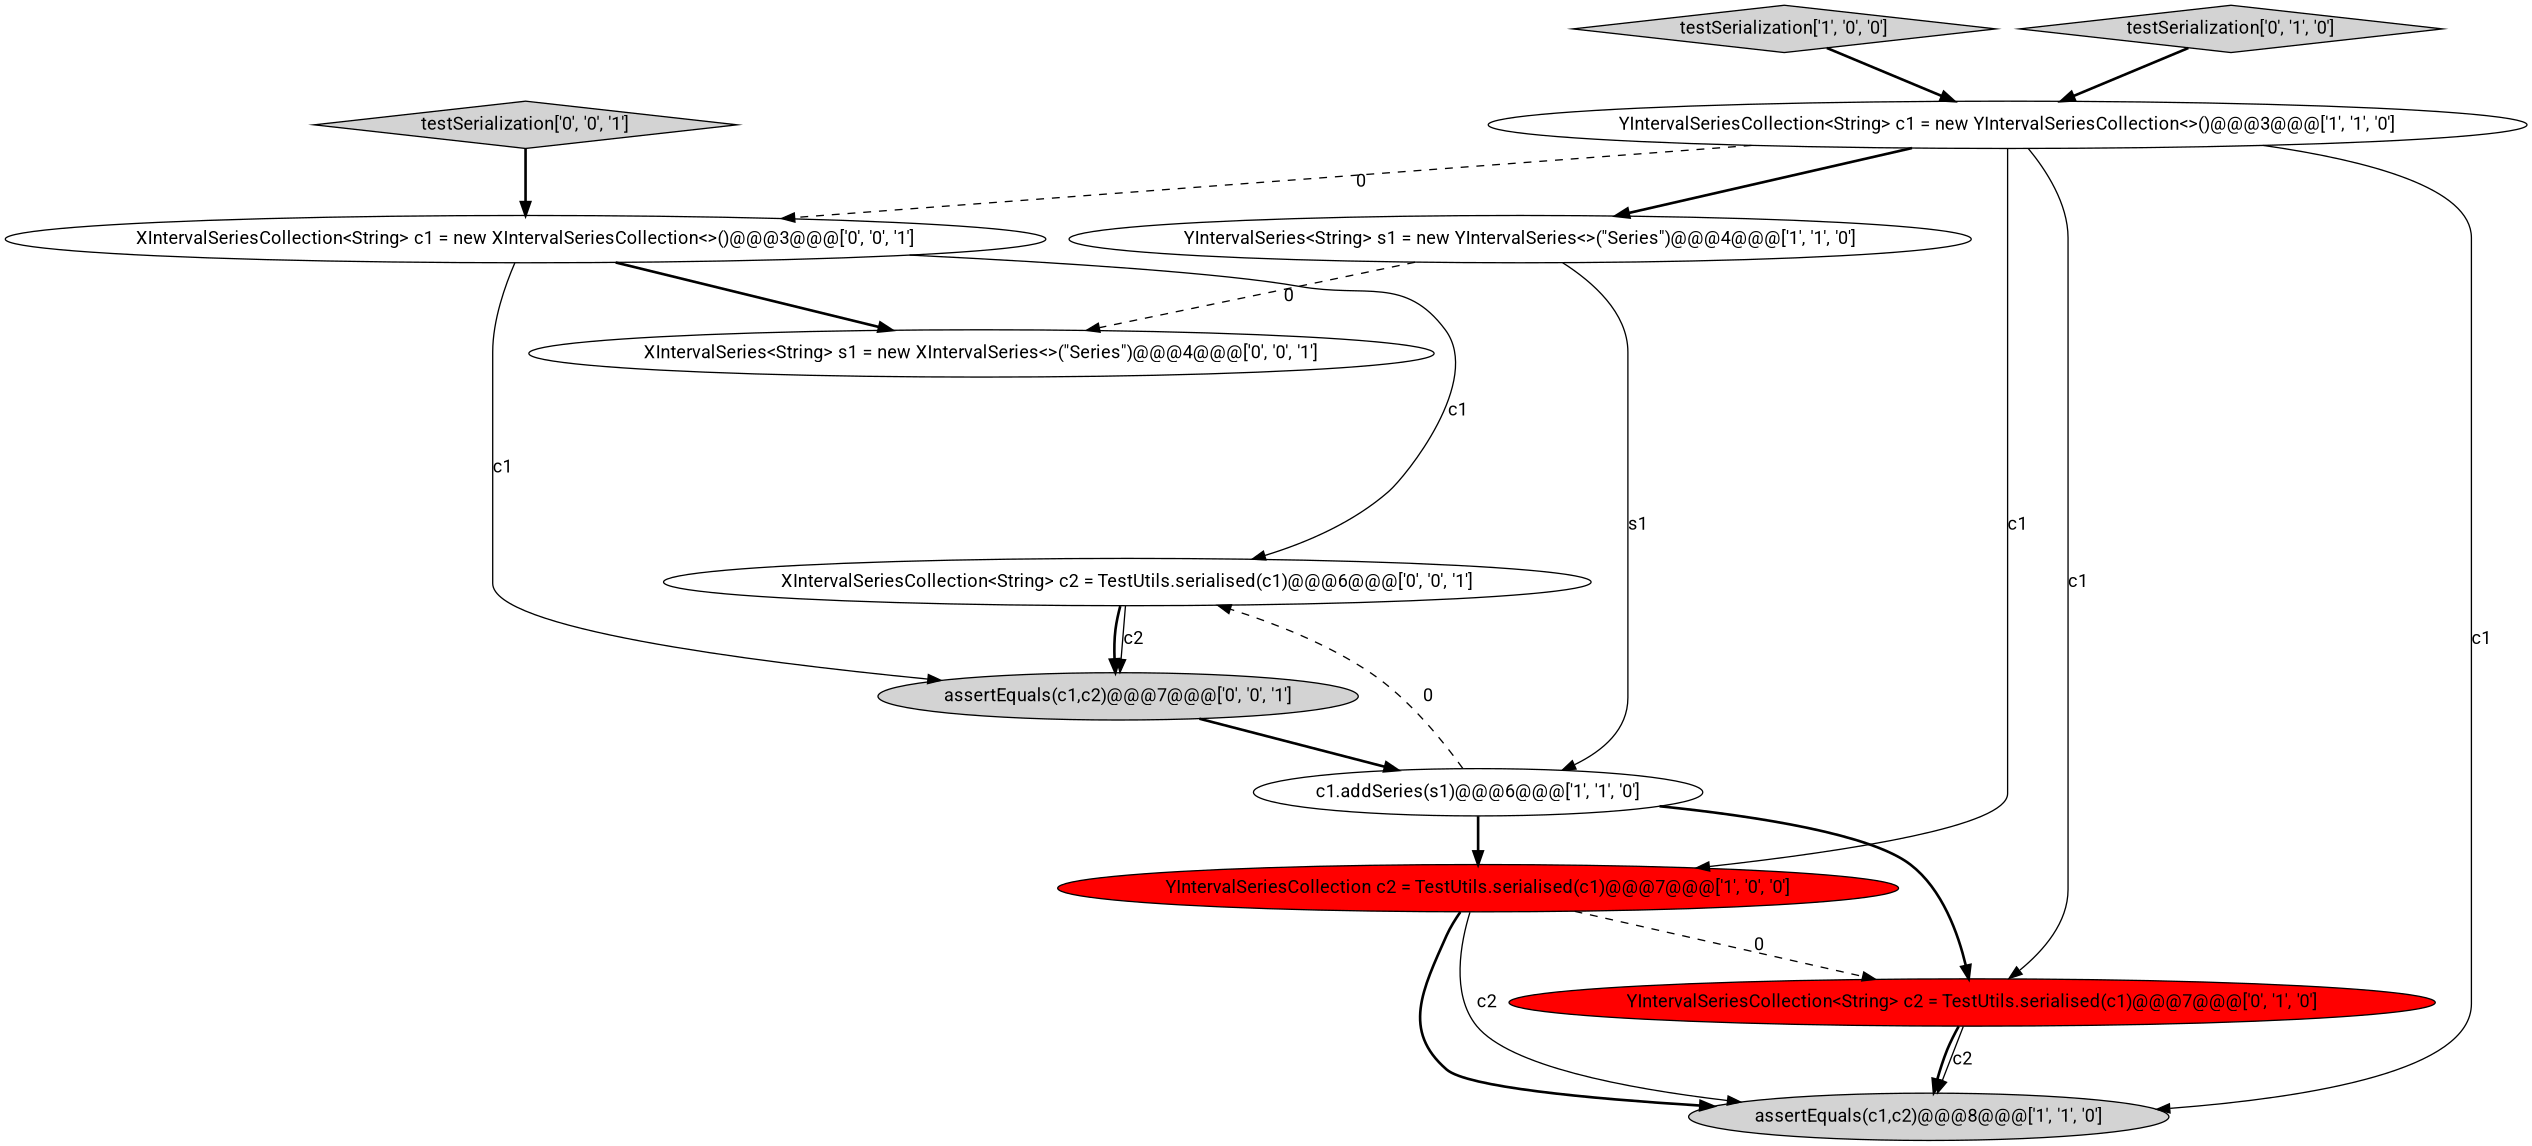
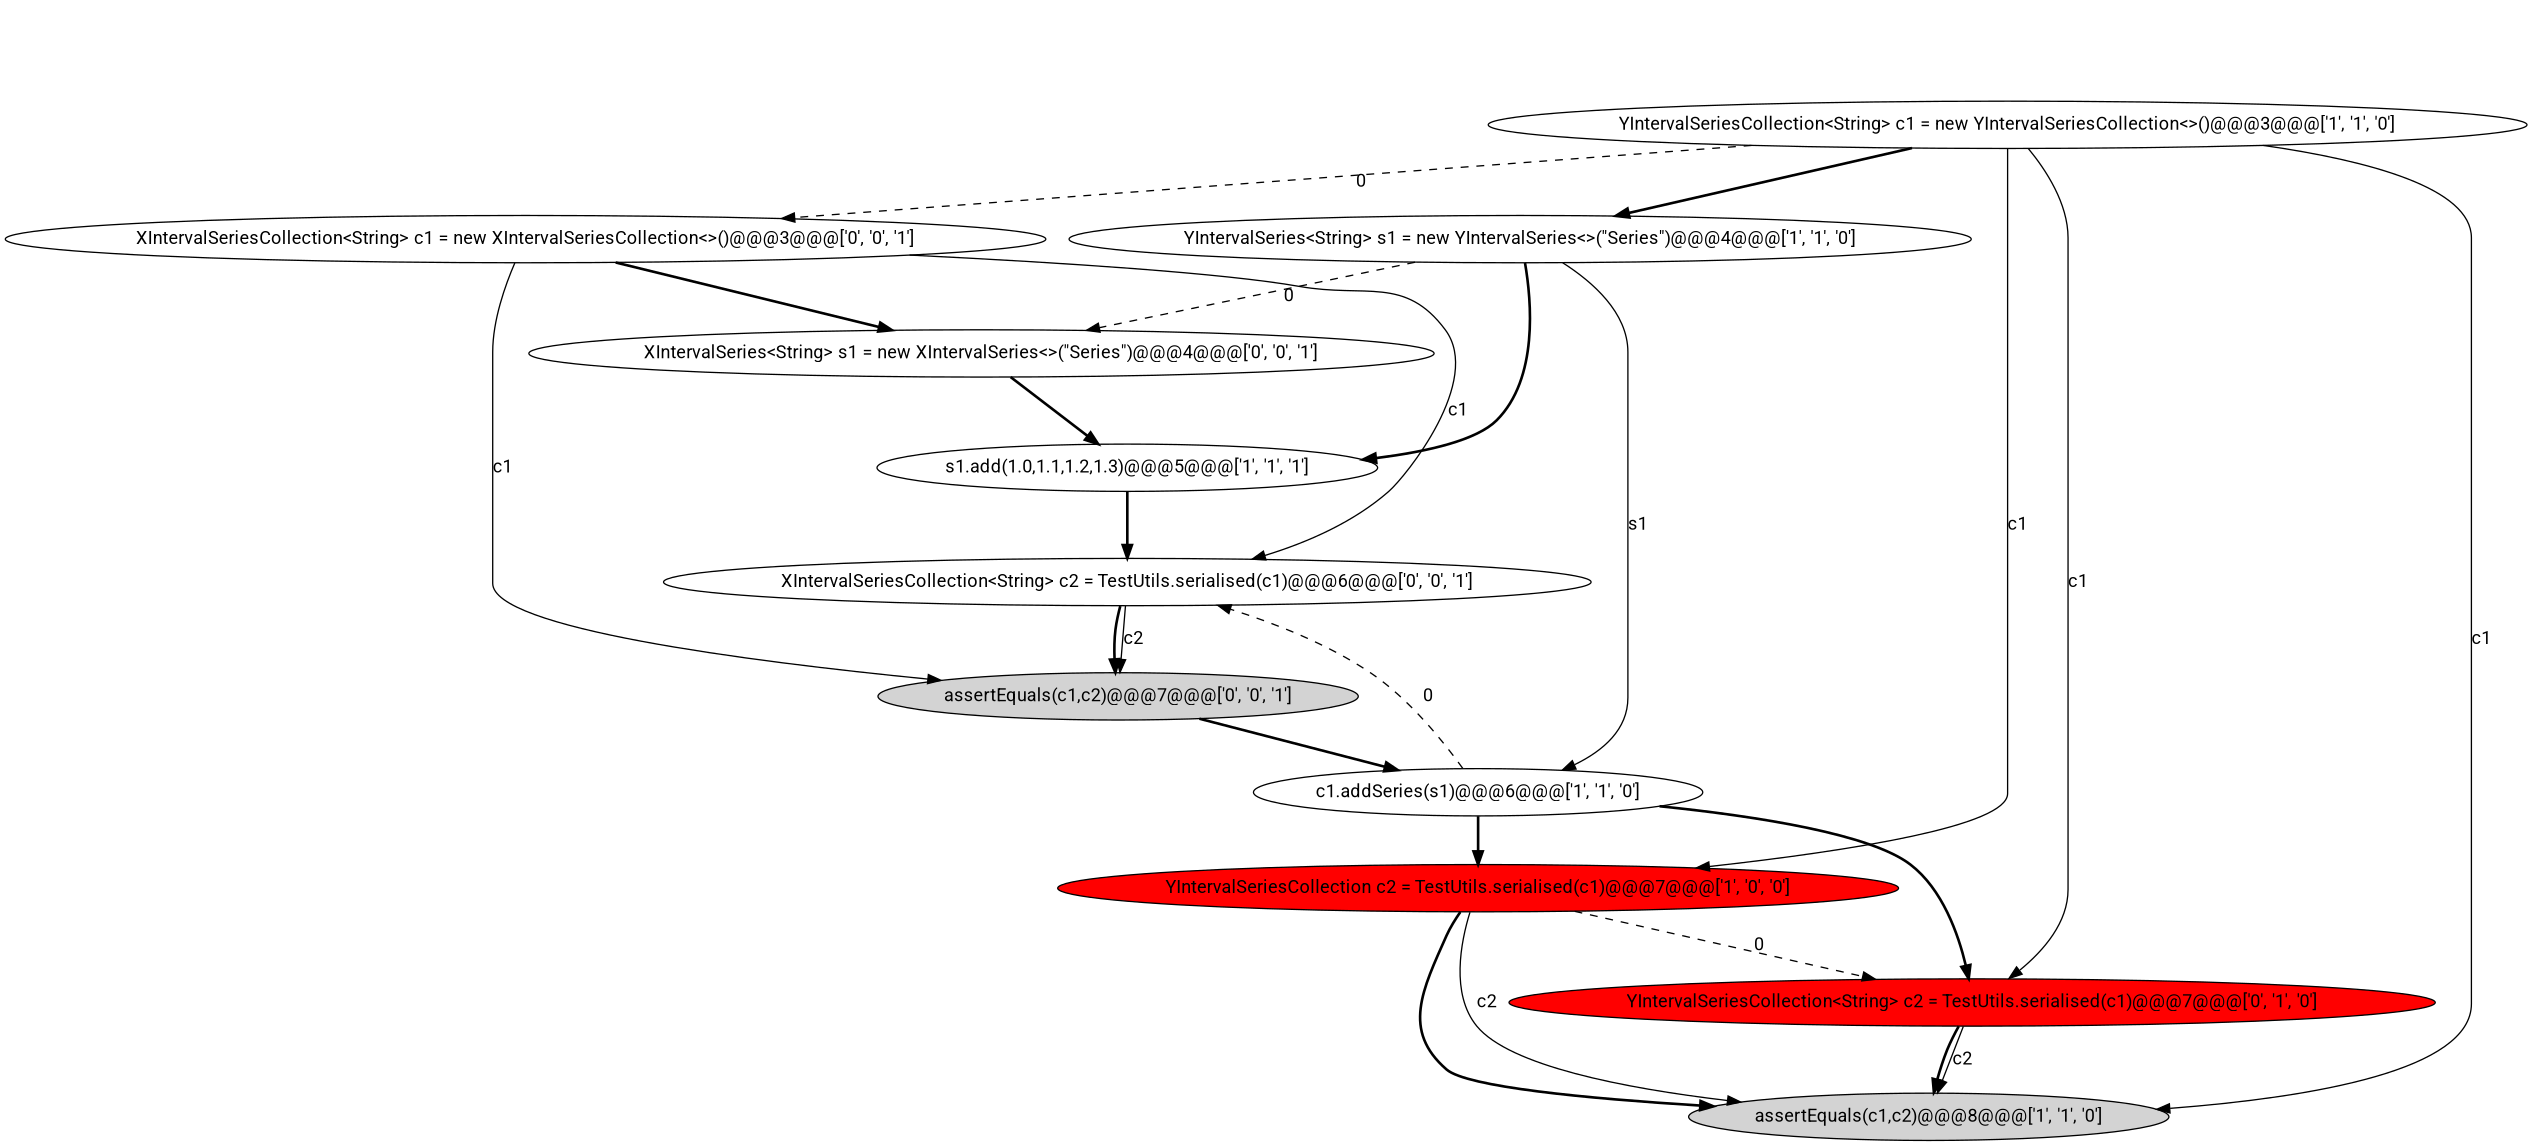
node "testSerialization['1', '0', '0']": removed
node "testSerialization['0', '1', '0']": removed
node "testSerialization['0', '0', '1']": removed
node "s1.add(1.0,1.1,1.2,1.3)@@@5@@@['1', '1', '1']": added
